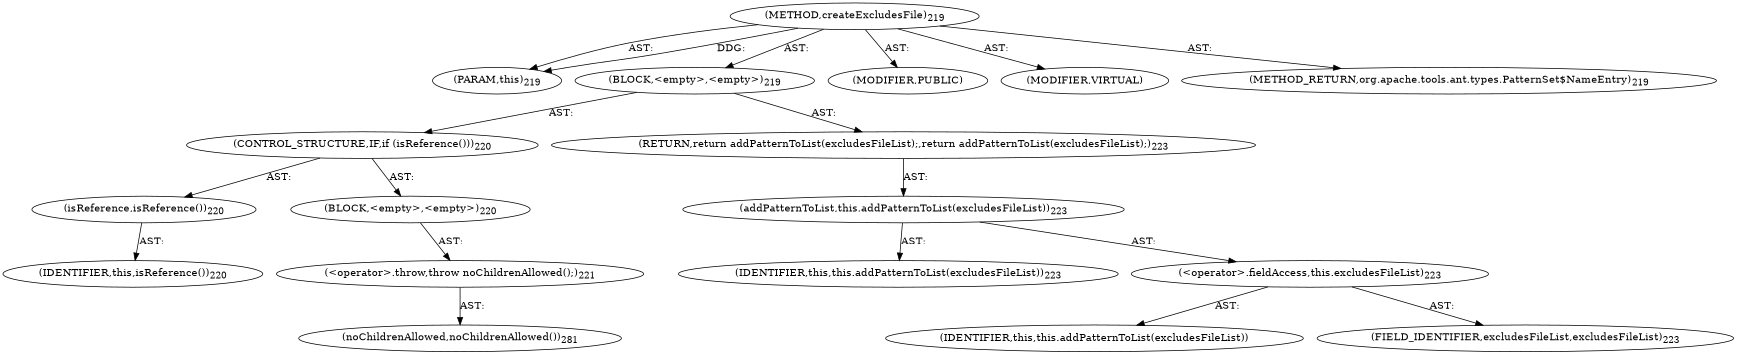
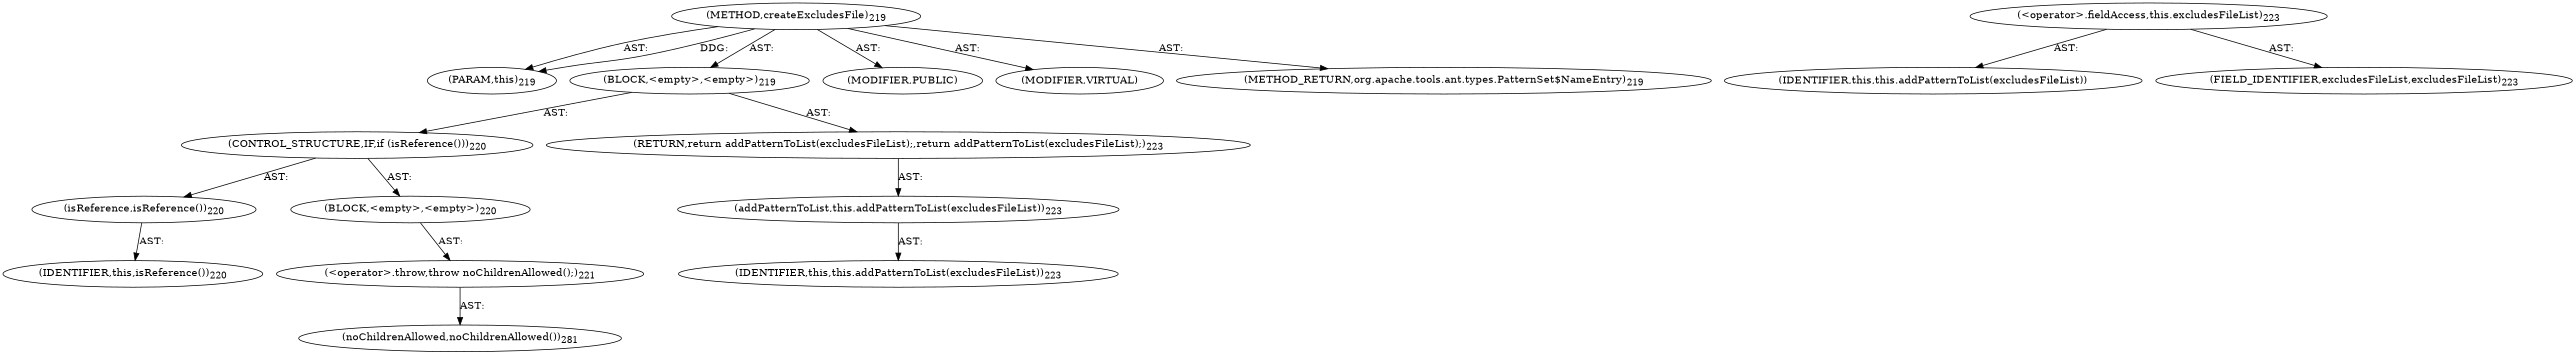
edge "(addPatternToList,this.addPatternToList(excludesFileList))" -> "(<operator>.fieldAccess,this.excludesFileList)": removed, label "AST:"
